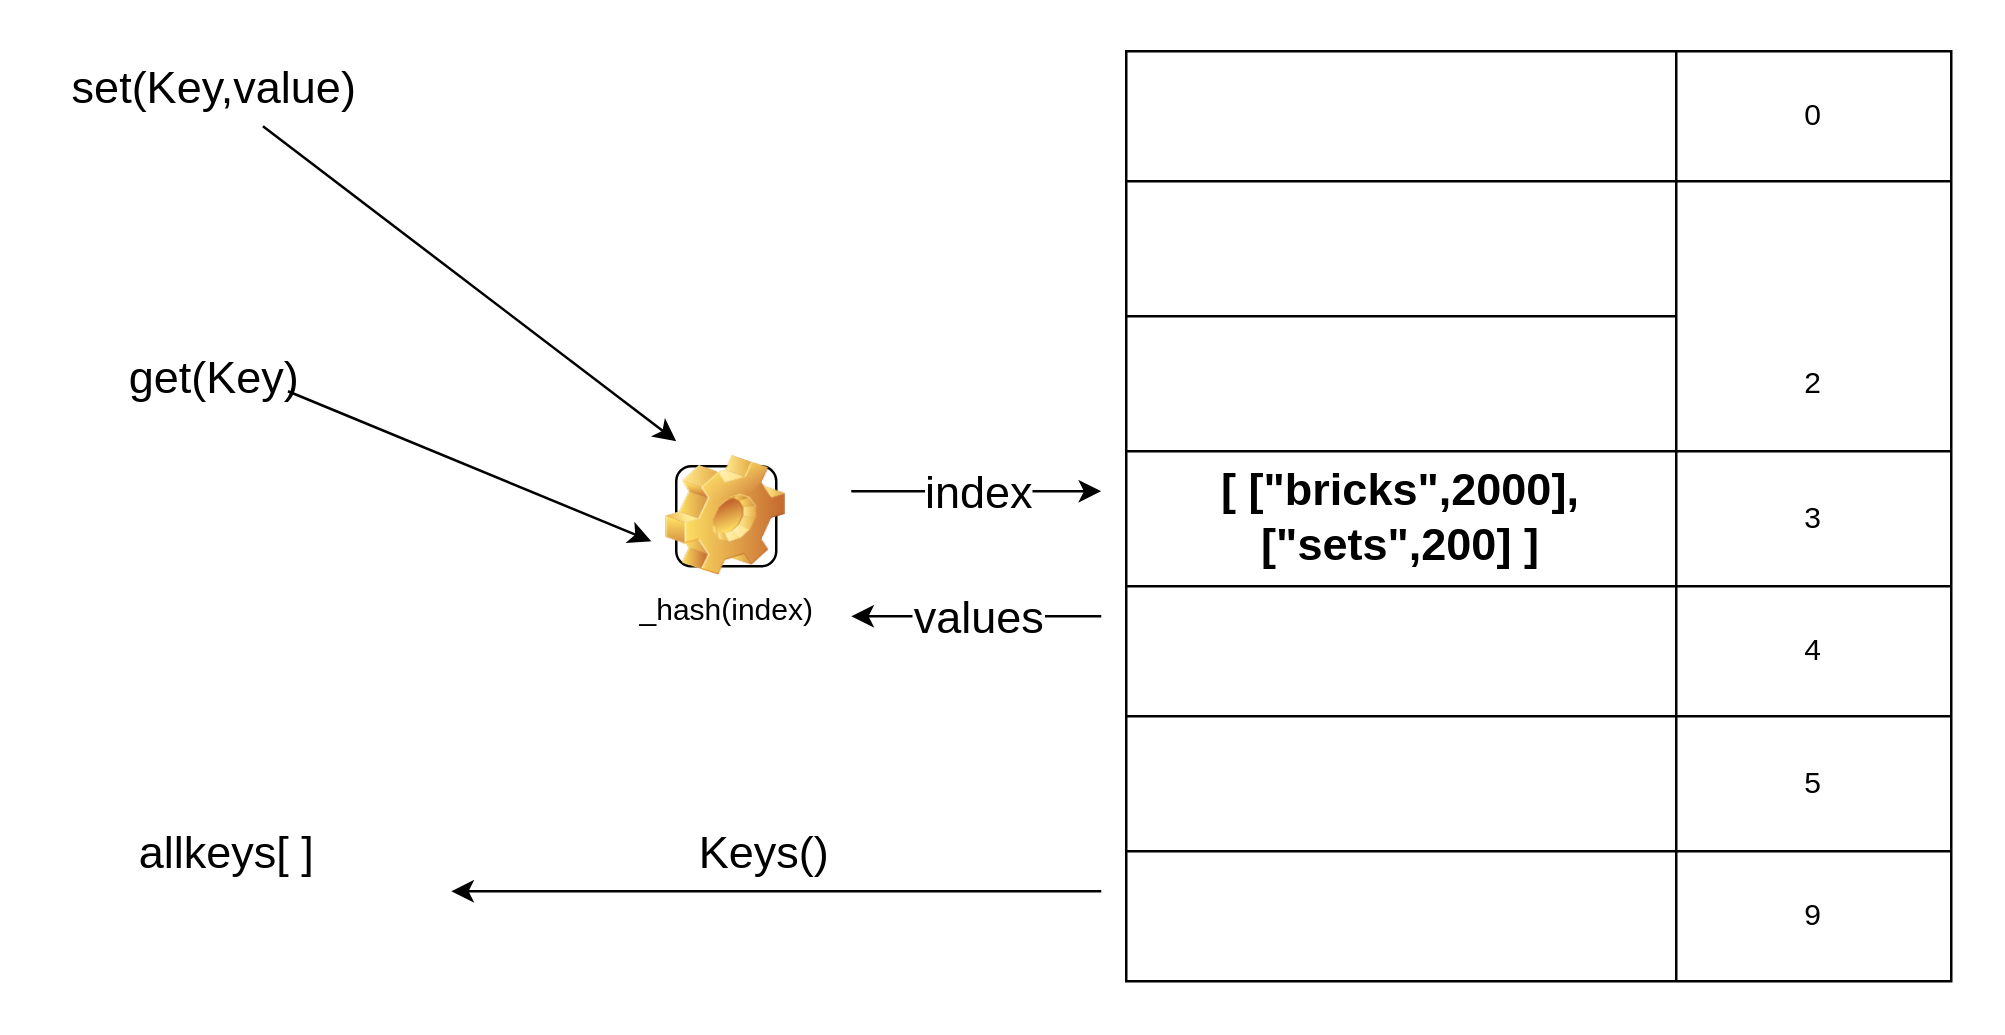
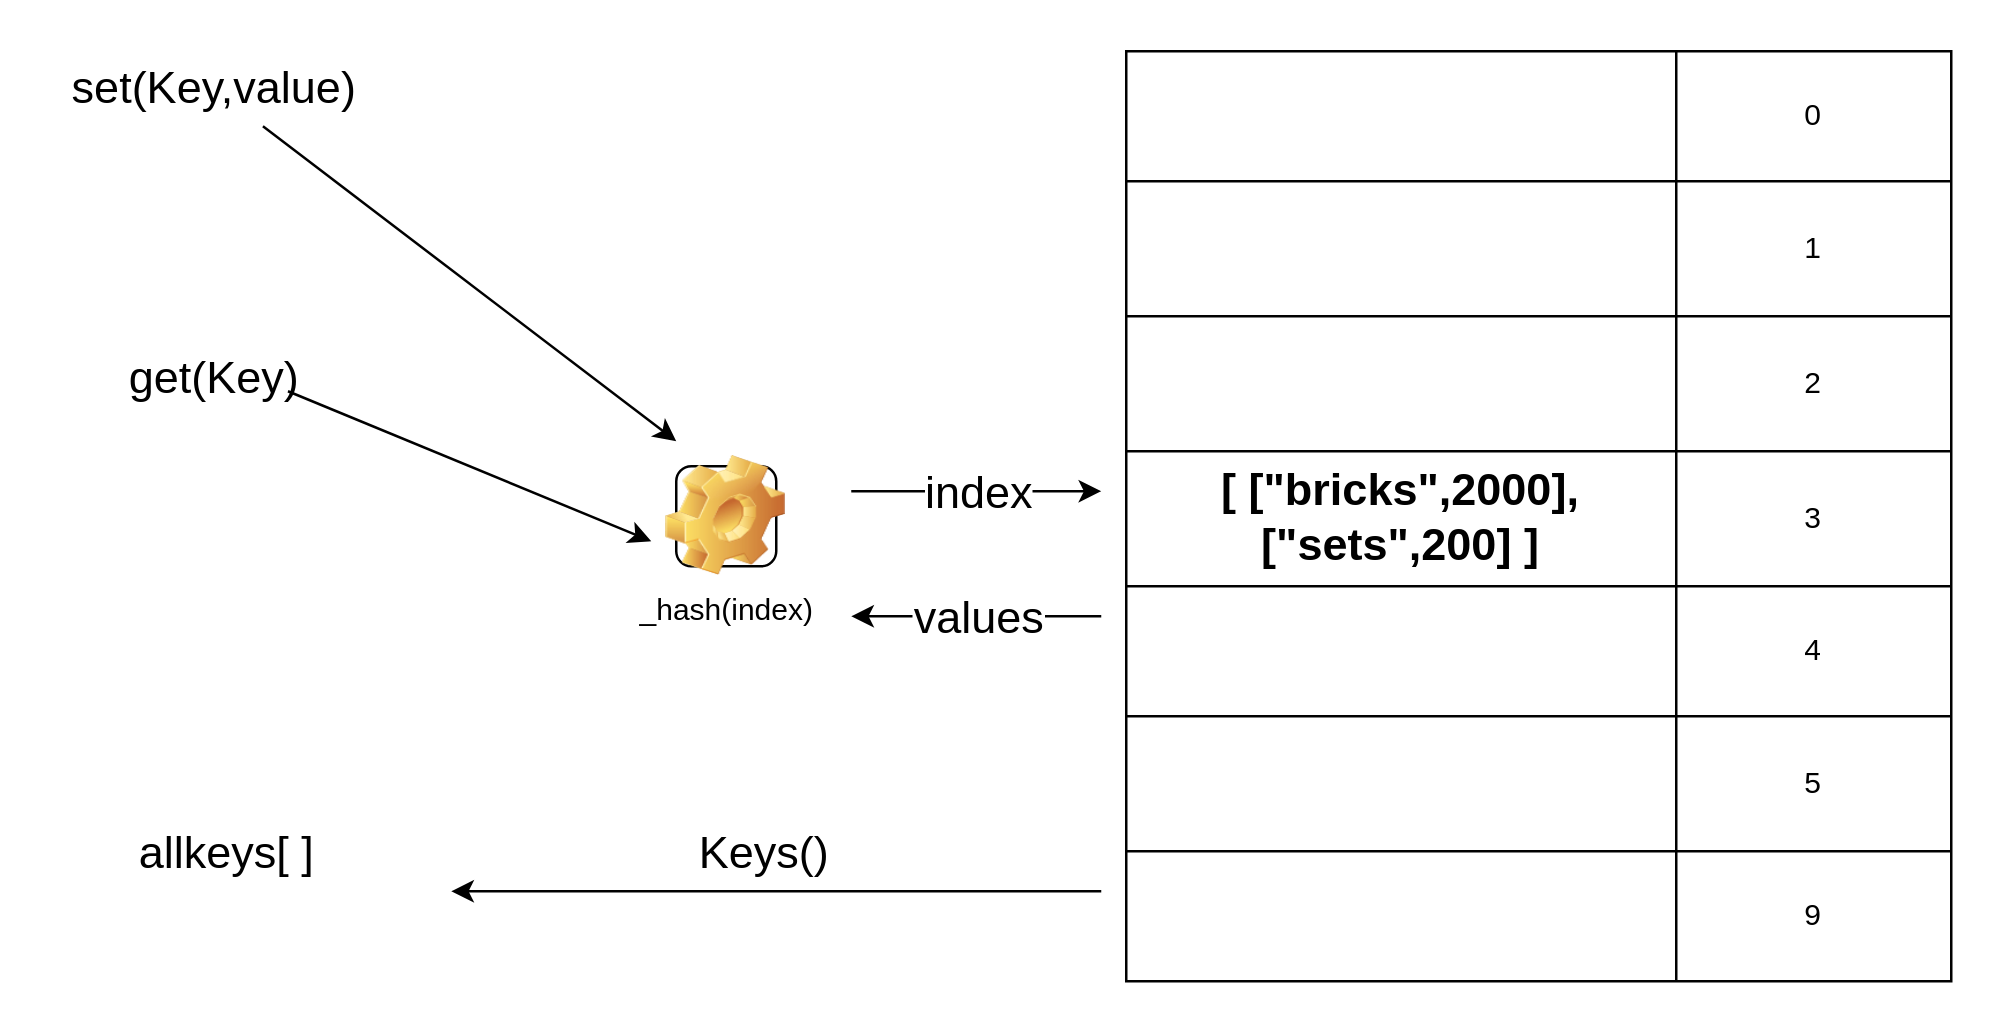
node "1": added
